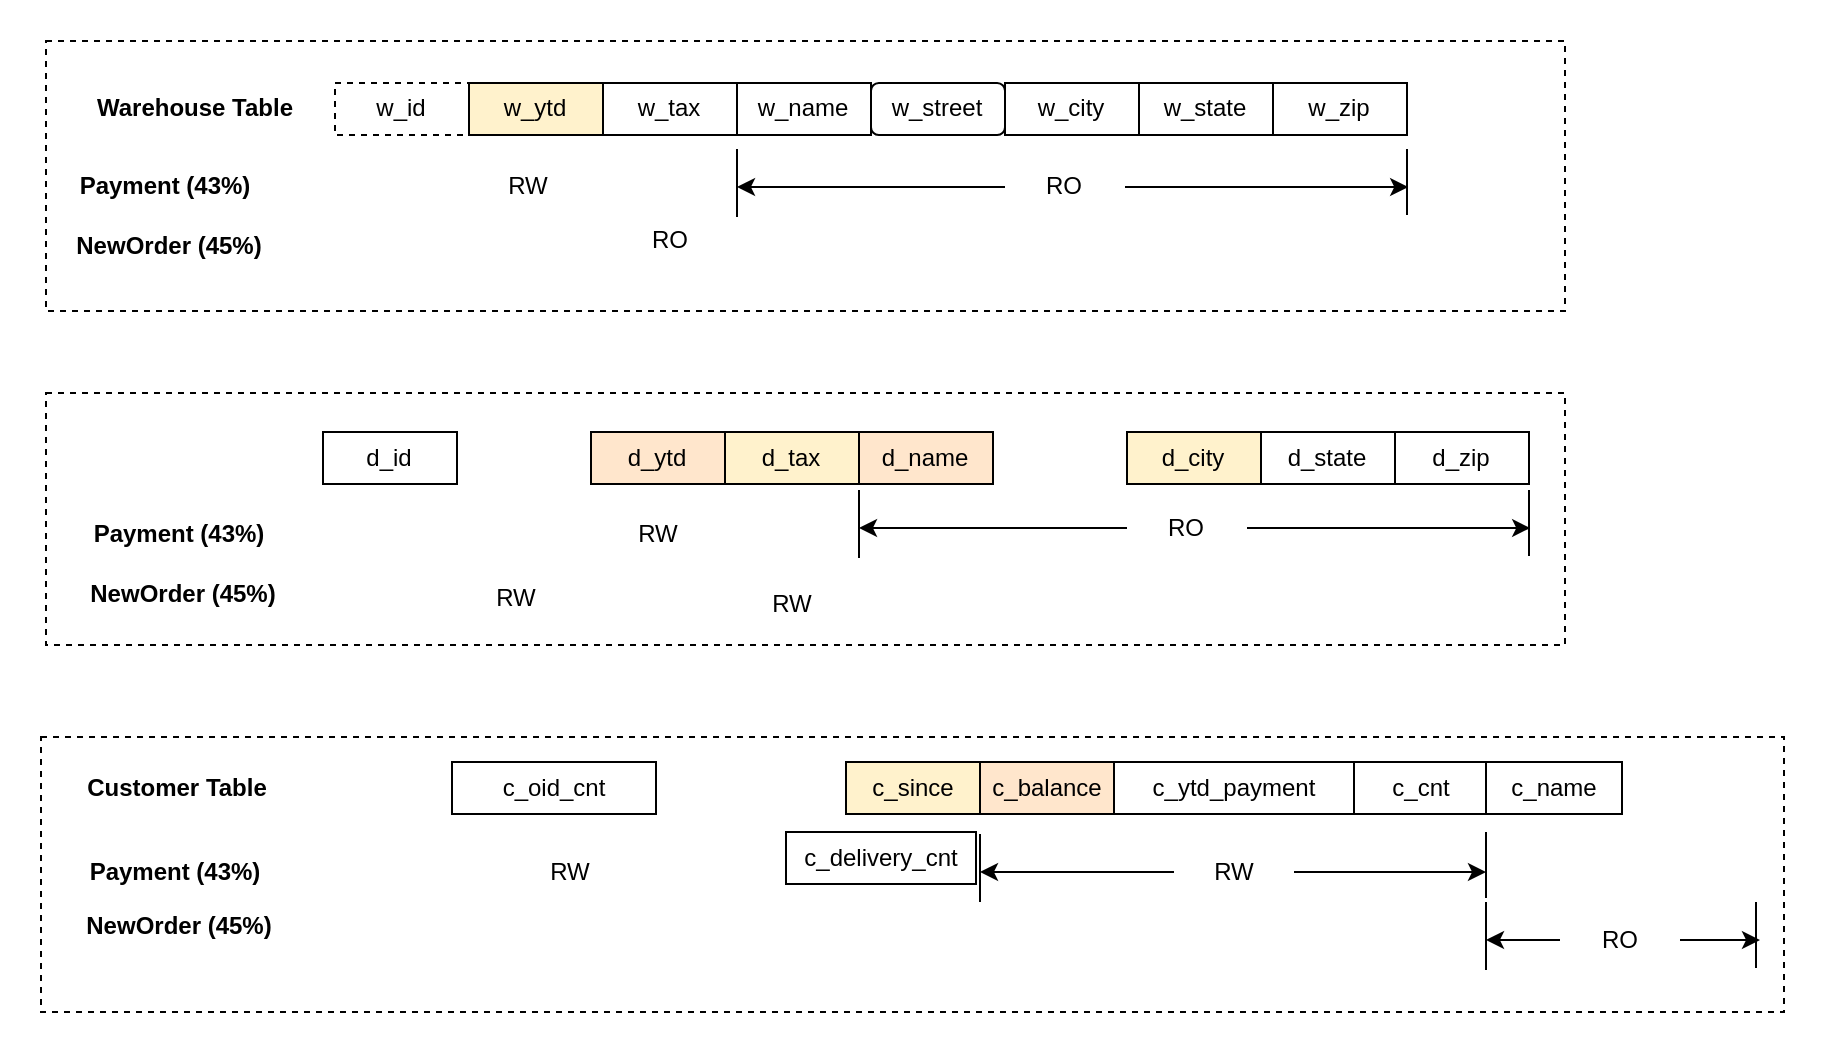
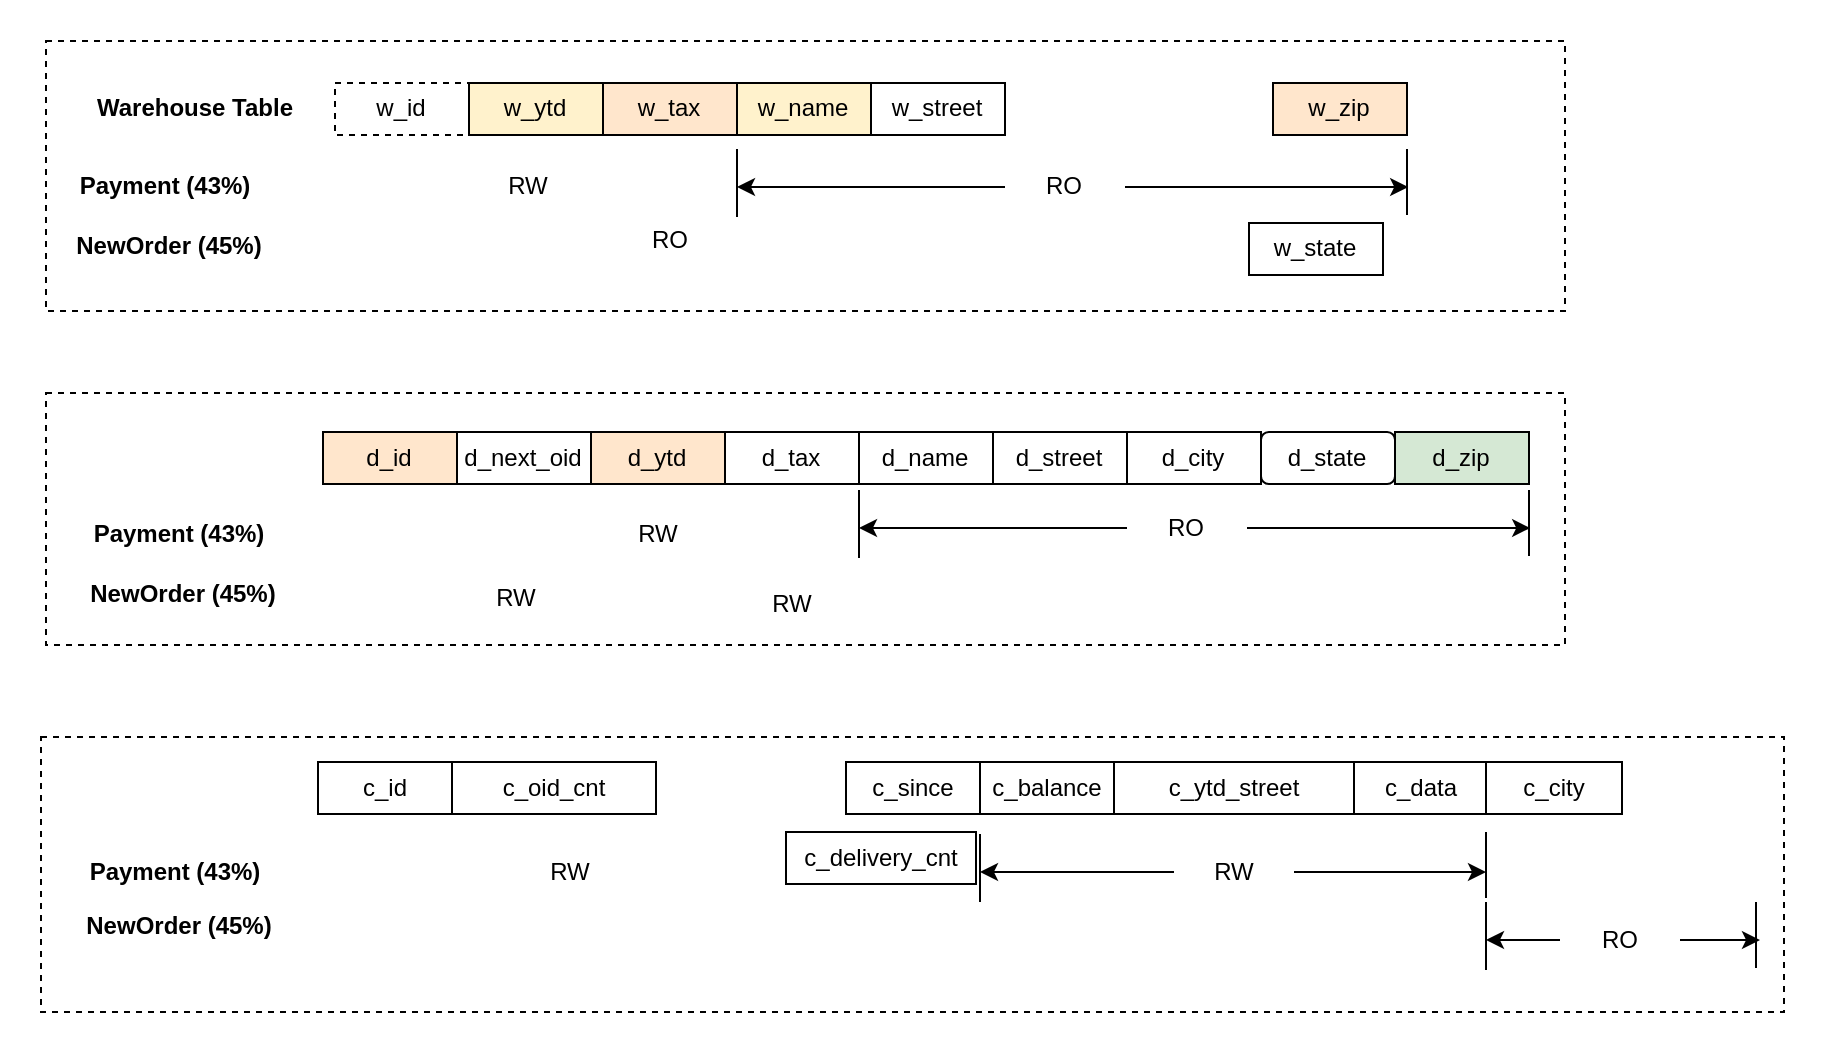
node "w_tax": fillcolor #ffffff -> #ffe6cc
node "w_name": fillcolor #ffffff -> #fff2cc
node "w_street": shape rounded rectangle -> rectangle
node "w_city": removed
node "w_state": moved (1206, 109) -> (1316, 249)
node "w_zip": fillcolor #ffffff -> #ffe6cc
node "d_id": fillcolor #ffffff -> #ffe6cc
node "d_next_oid": added
node "d_tax": fillcolor #fff2cc -> #ffffff
node "d_name": fillcolor #ffe6cc -> #ffffff
node "d_street": added
node "d_city": fillcolor #fff2cc -> #ffffff
node "d_state": shape rectangle -> rounded rectangle
node "d_zip": fillcolor #ffffff -> #d5e8d4
node "Customer Table": removed
node "c_id": added
node "c_since": fillcolor #fff2cc -> #ffffff
node "c_balance": fillcolor #ffe6cc -> #ffffff
node "c_ytd_payment": label "c_ytd_payment" -> "c_ytd_street"
node "c_cnt": label "c_cnt" -> "c_data"
node "c_name": label "c_name" -> "c_city"
